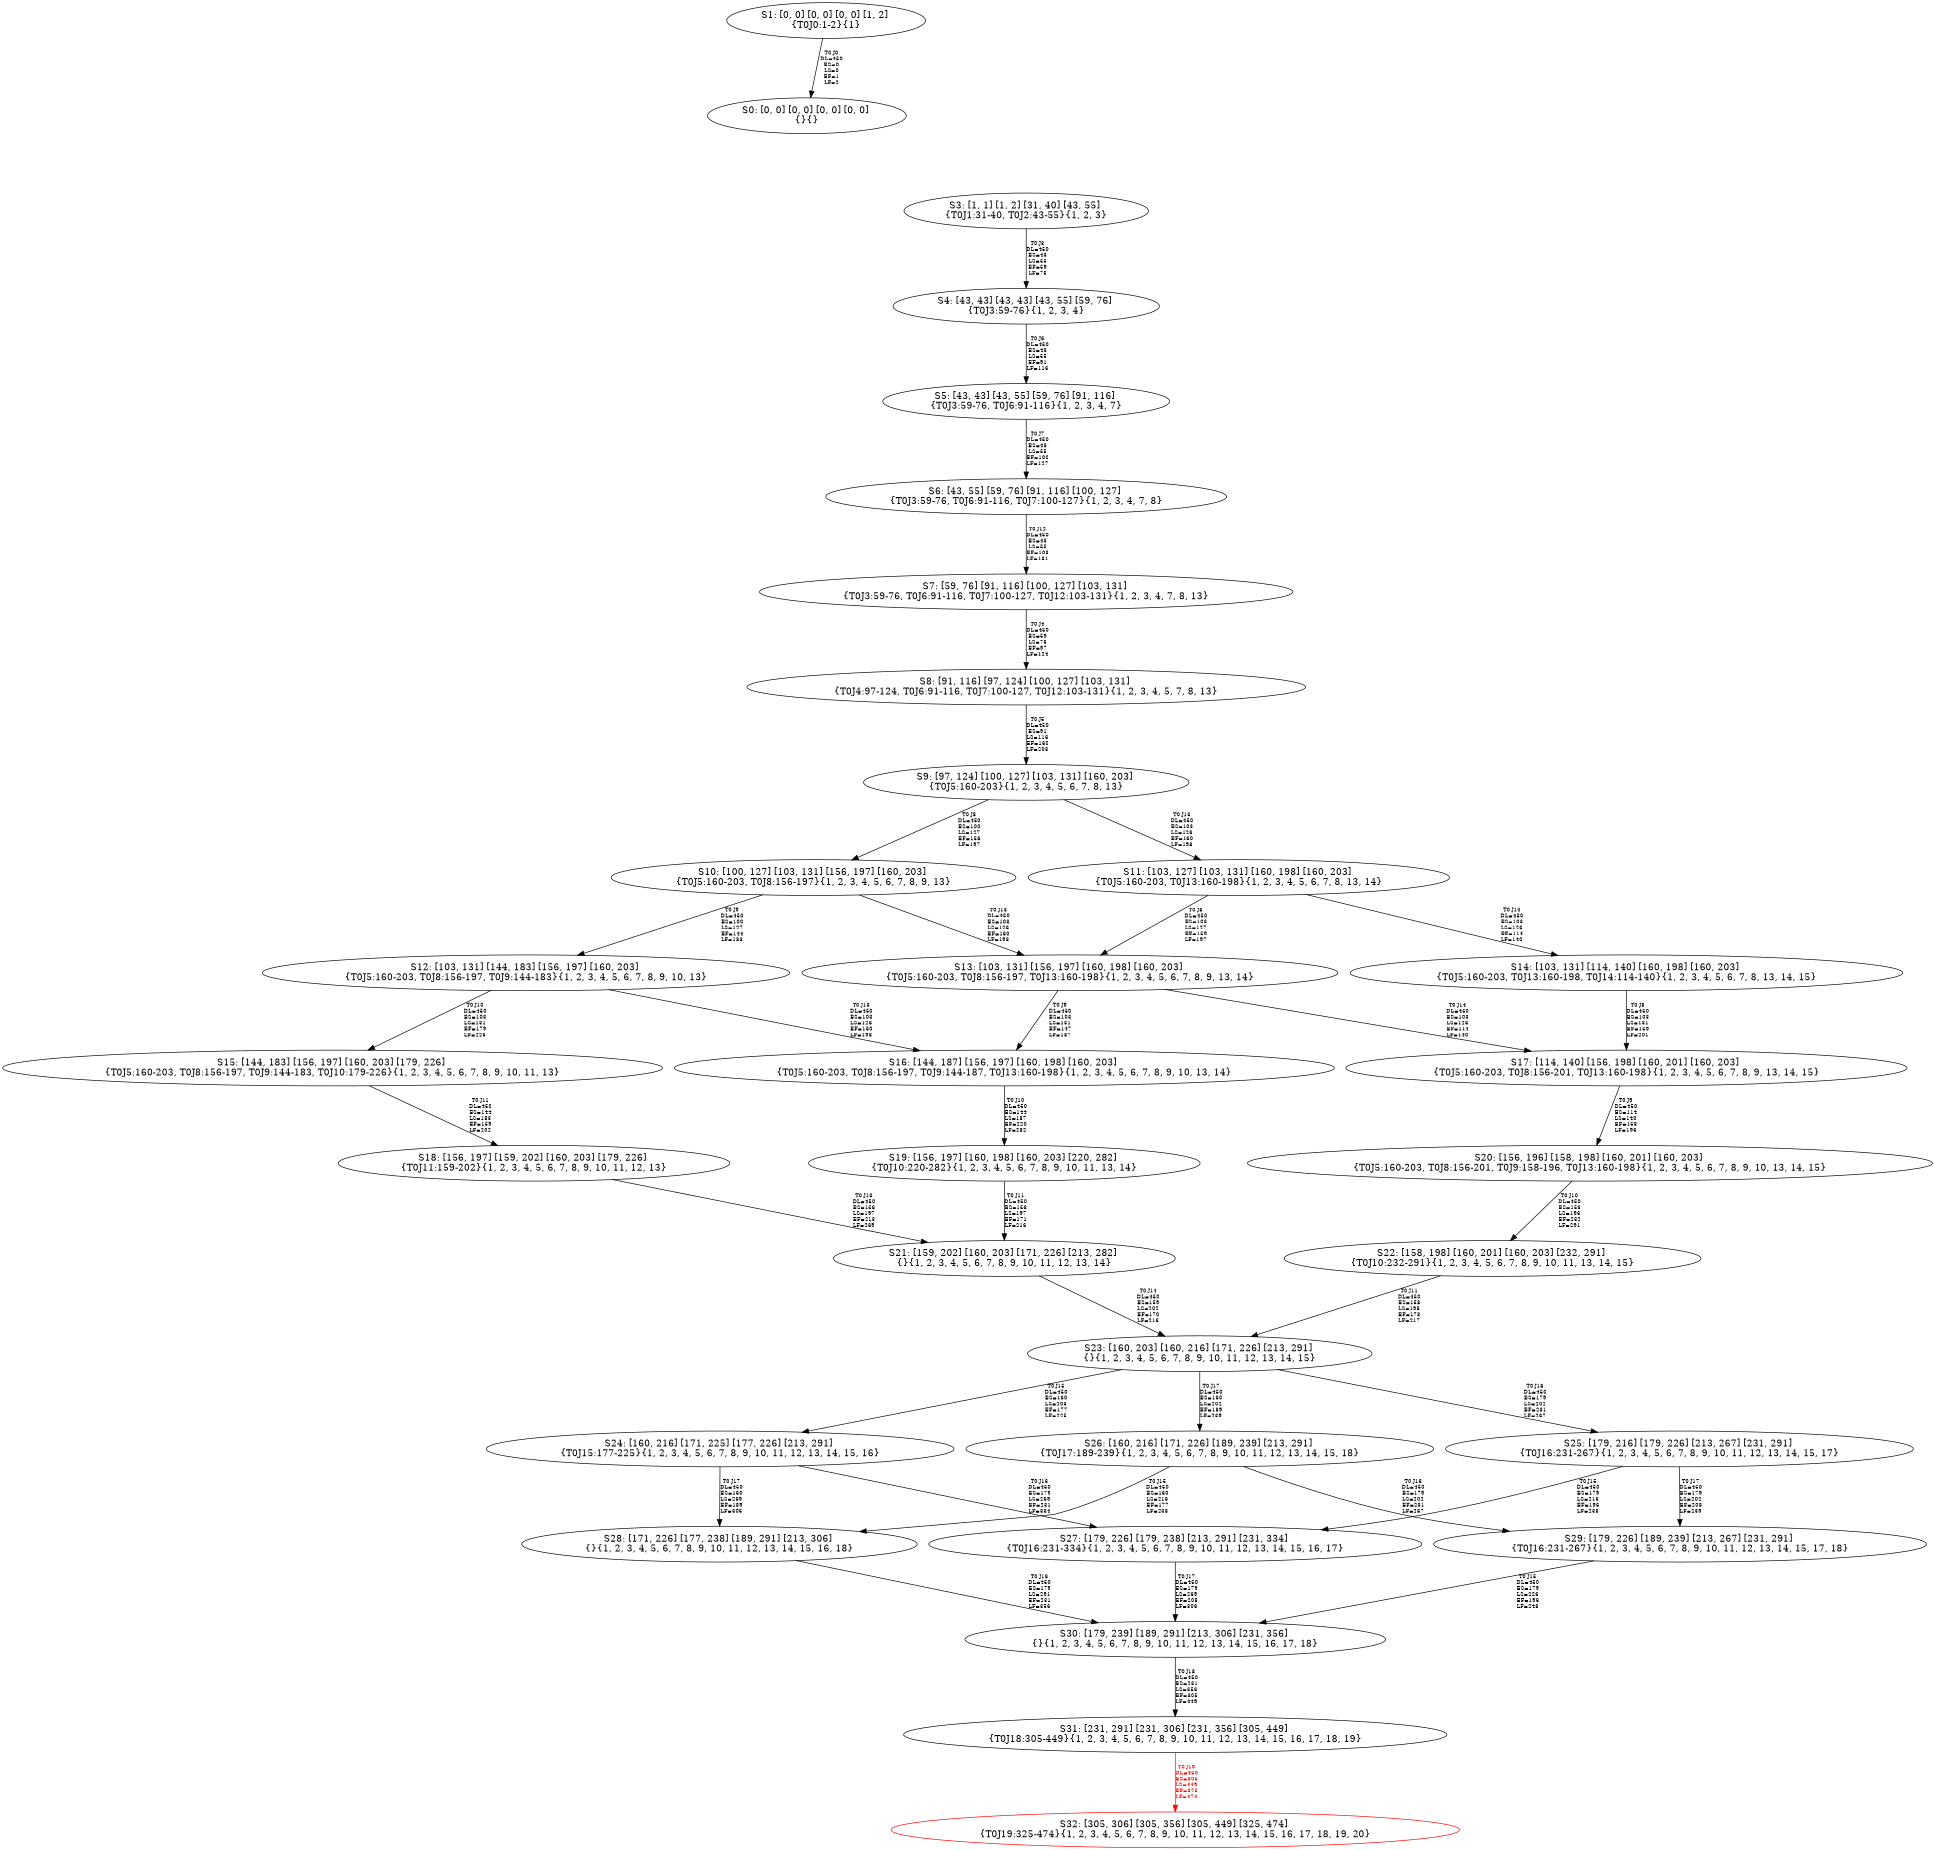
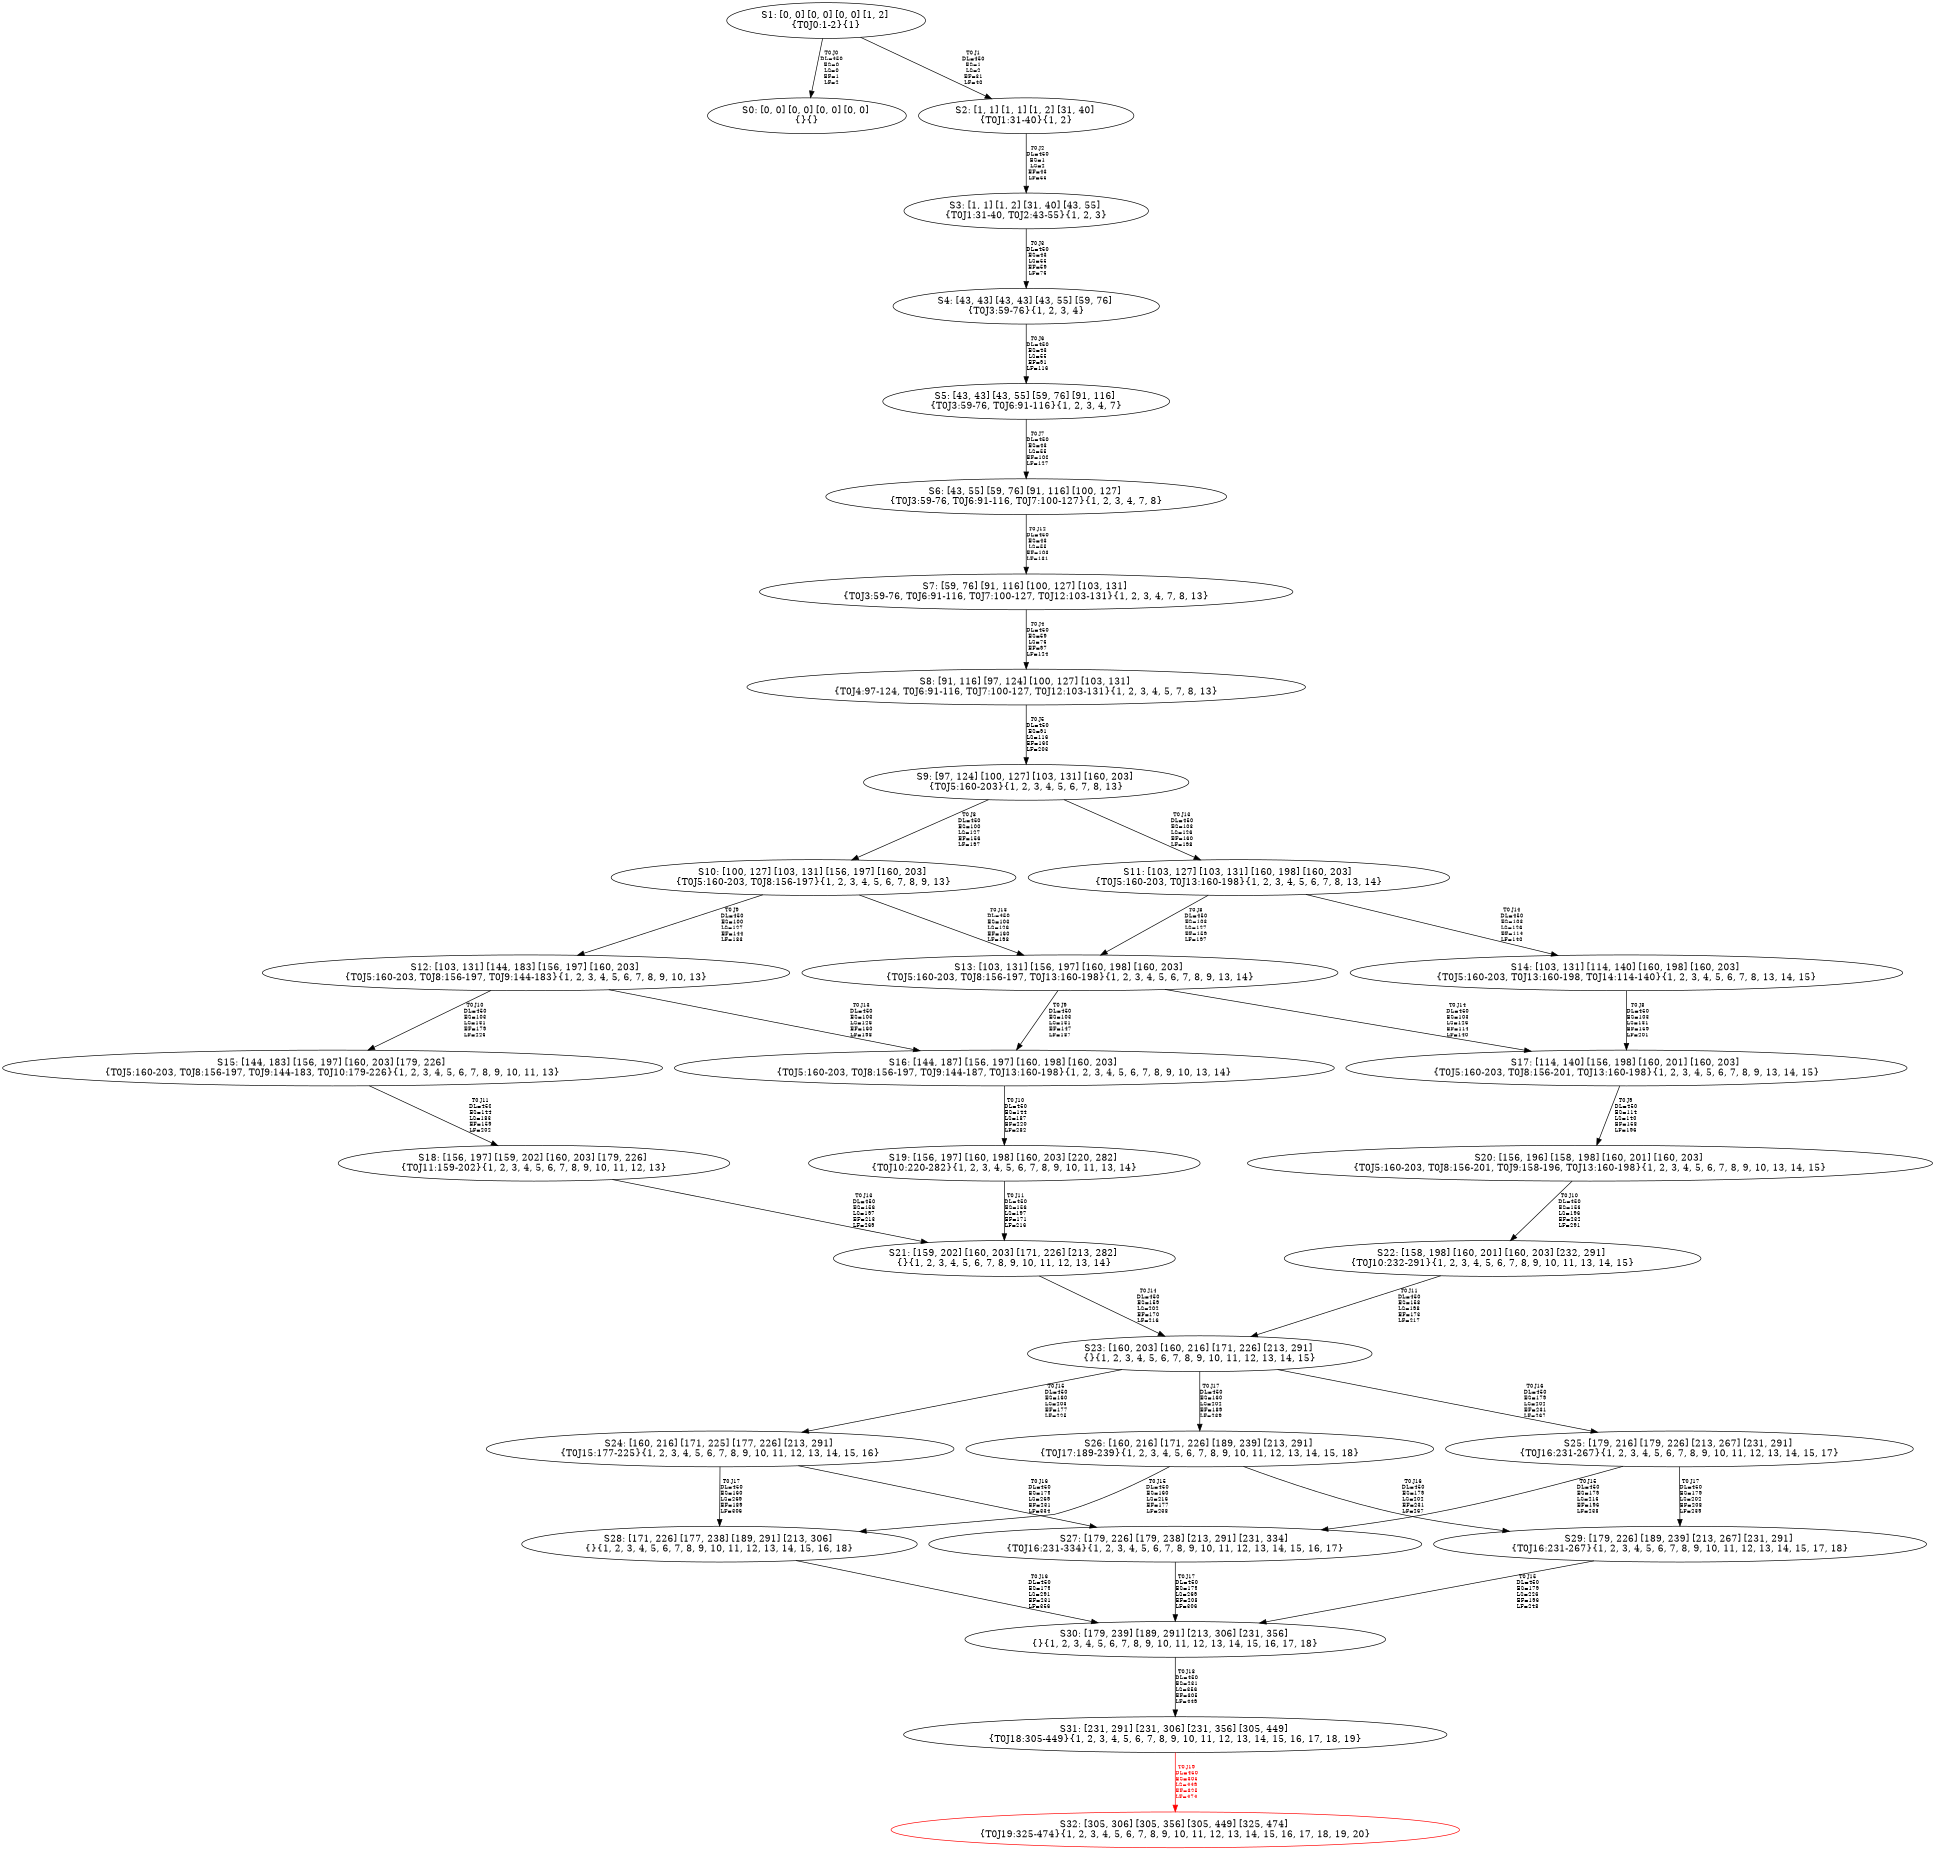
node "S2: [1, 1] [1, 1] [1, 2] [31, 40] {T0J1:31-40}{1, 2}": added
